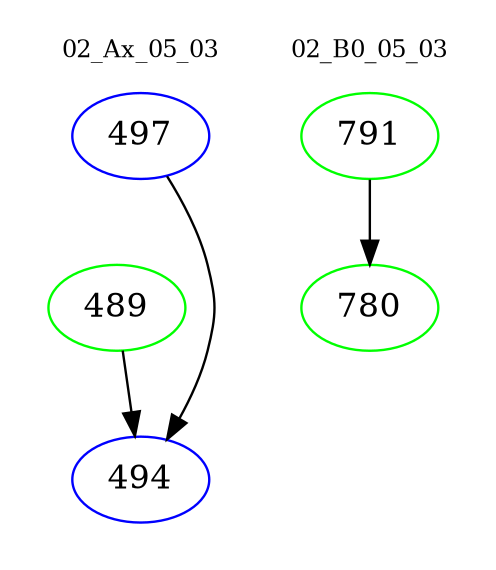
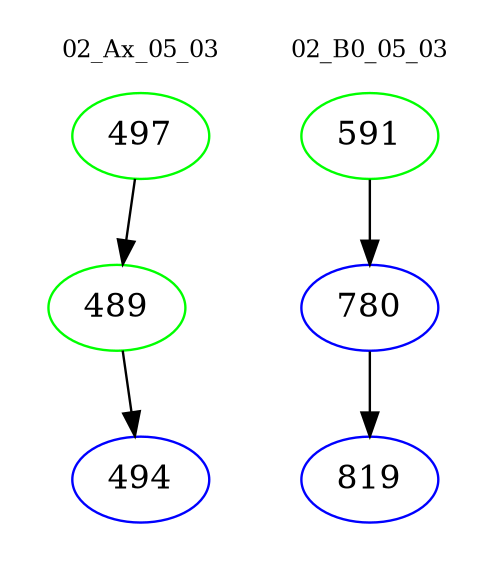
node "497": color blue -> green
node "791": label "791" -> "591"
edge "497" -> "494": now "497" -> "489"
node "780": color green -> blue
node "819": added
